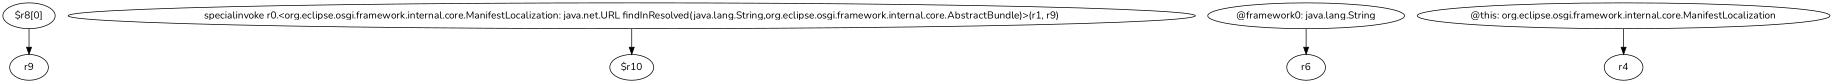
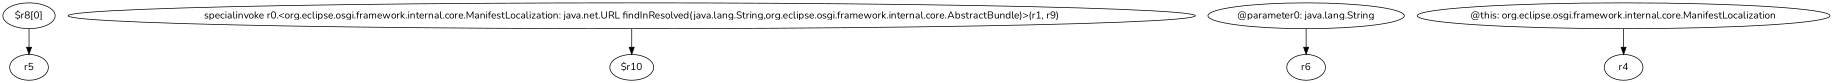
node "@framework0: java.lang.String": label "@framework0: java.lang.String" -> "@parameter0: java.lang.String"
node "r9": label "r9" -> "r5"
